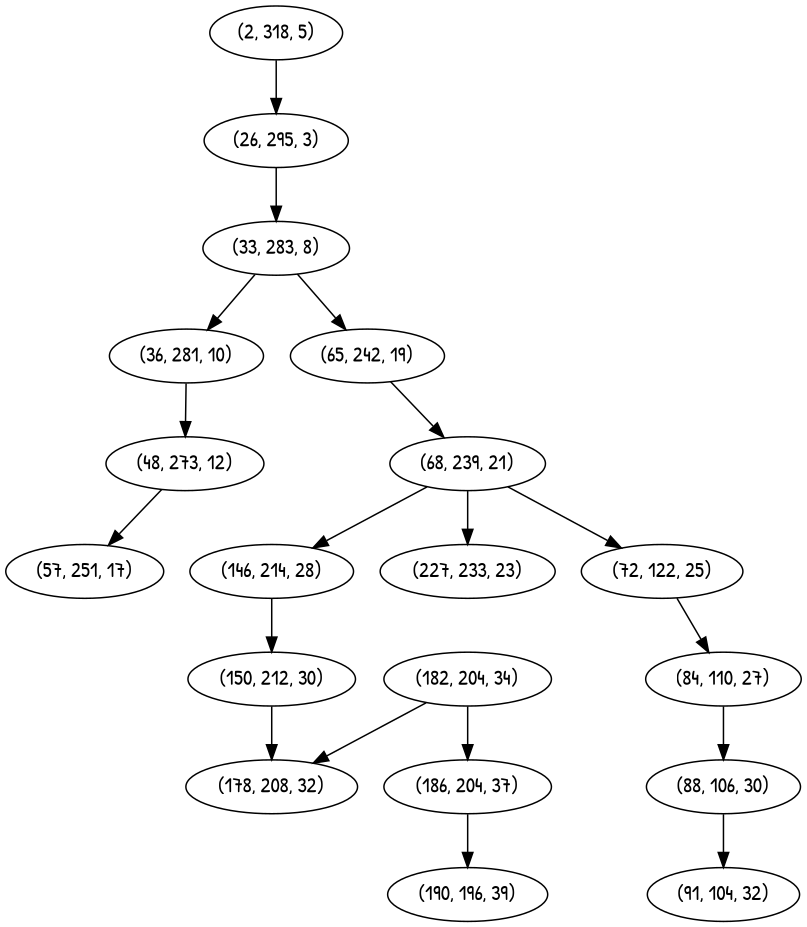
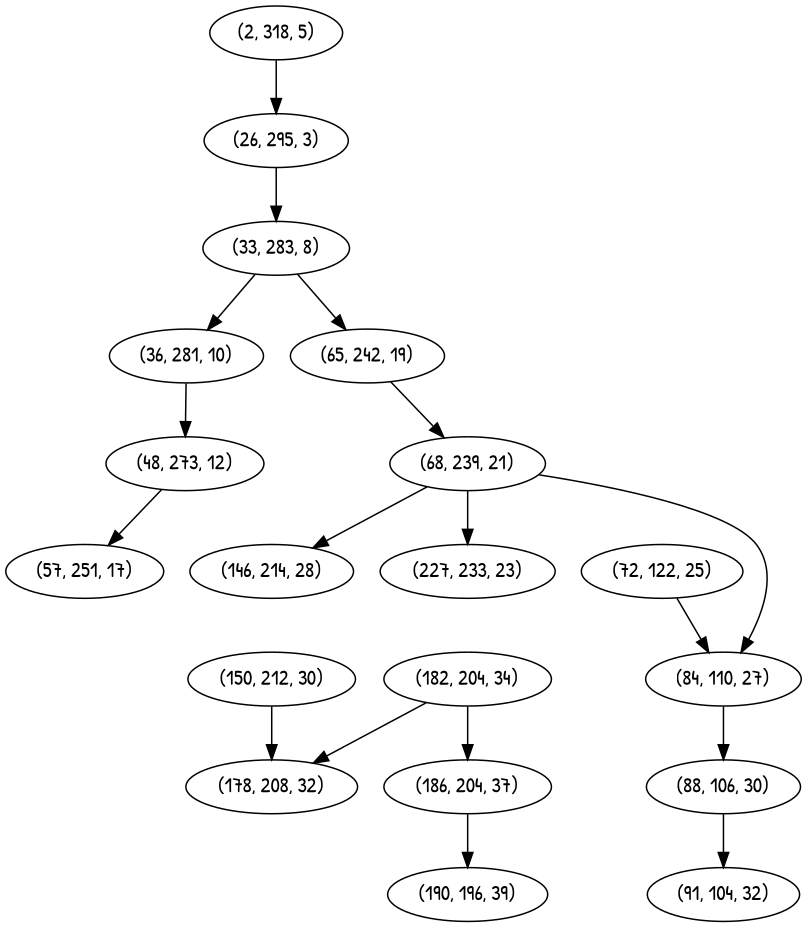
edge "(68, 239, 21)" -> "(72, 122, 25)": now "(68, 239, 21)" -> "(84, 110, 27)"
edge "(146, 214, 28)" -> "(150, 212, 30)": removed
